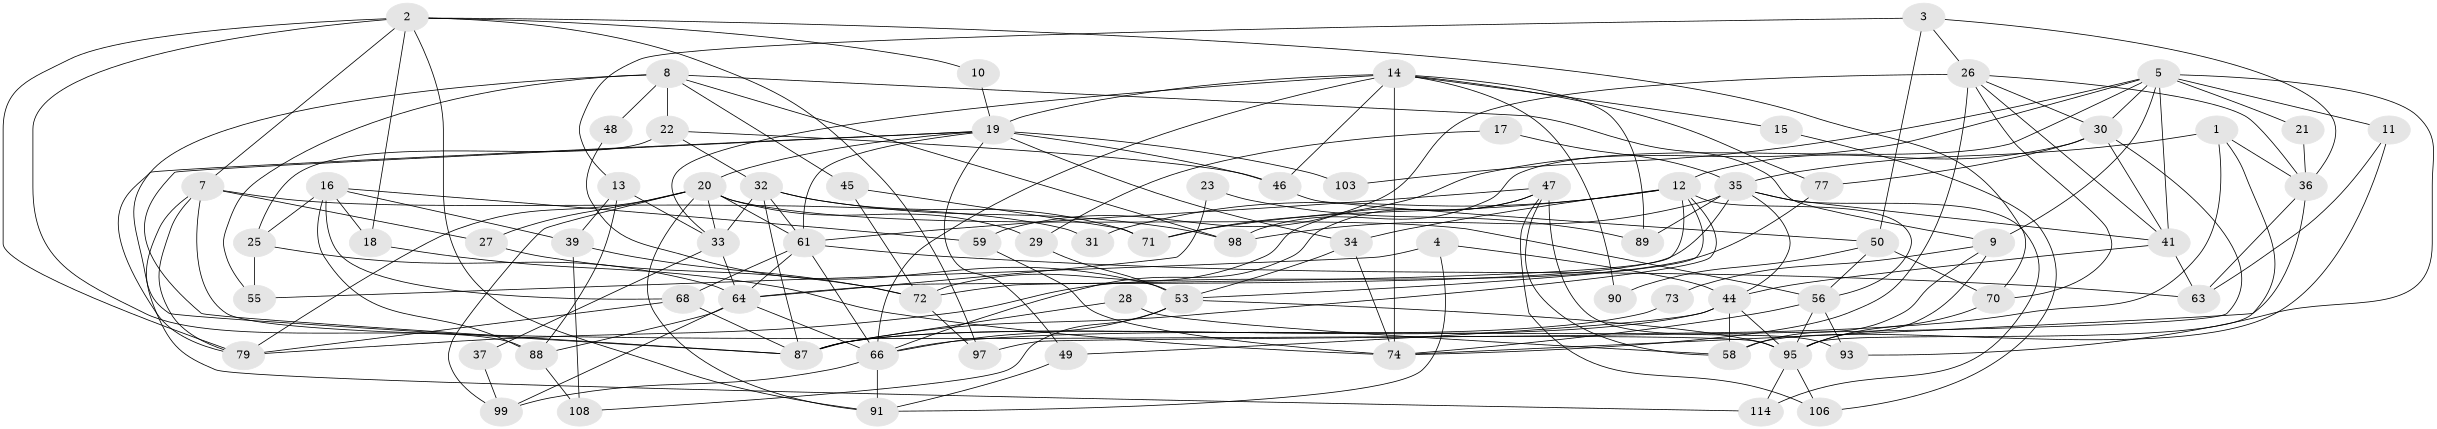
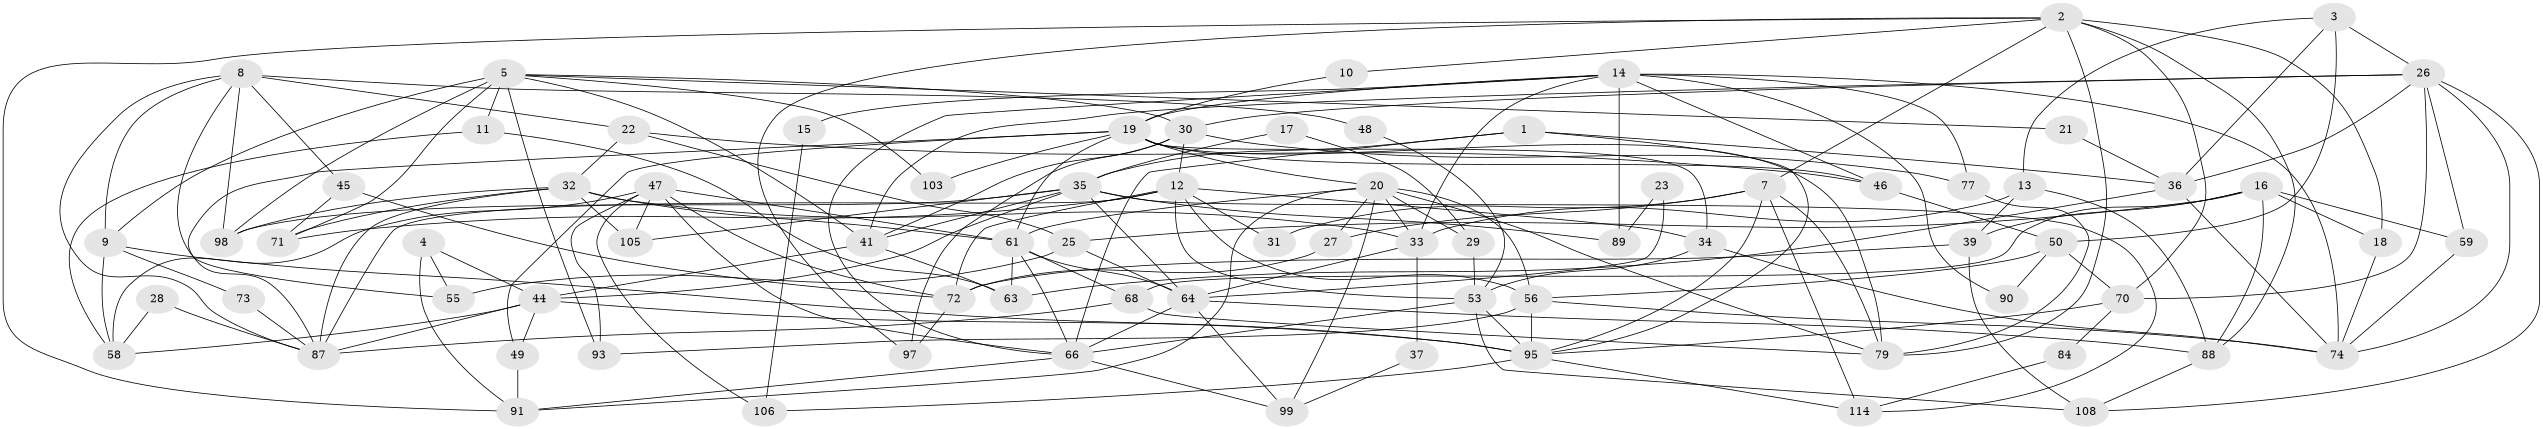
node "105": added
node "84": added
edge "26" -- "108": added
